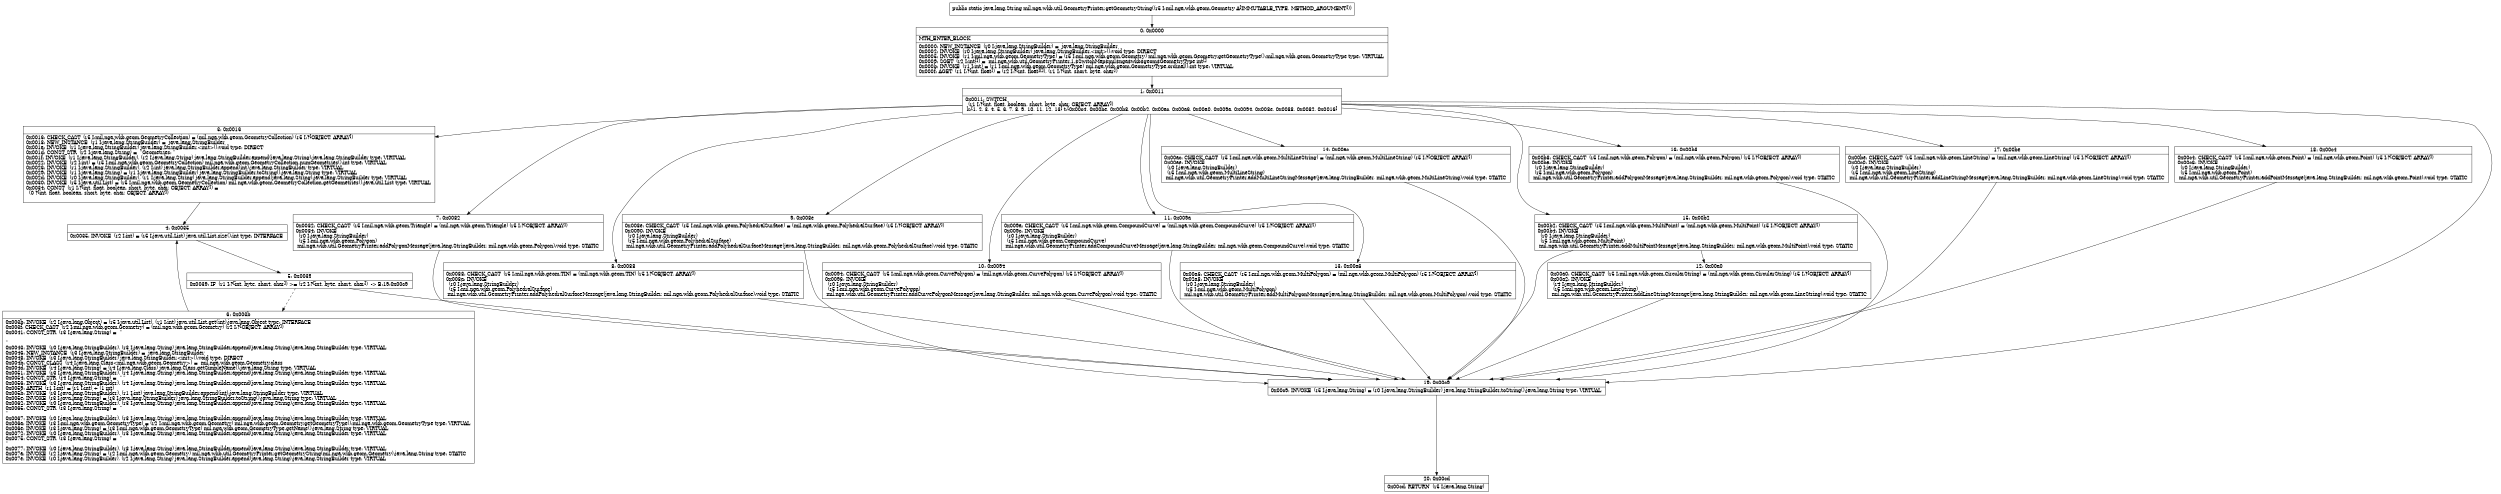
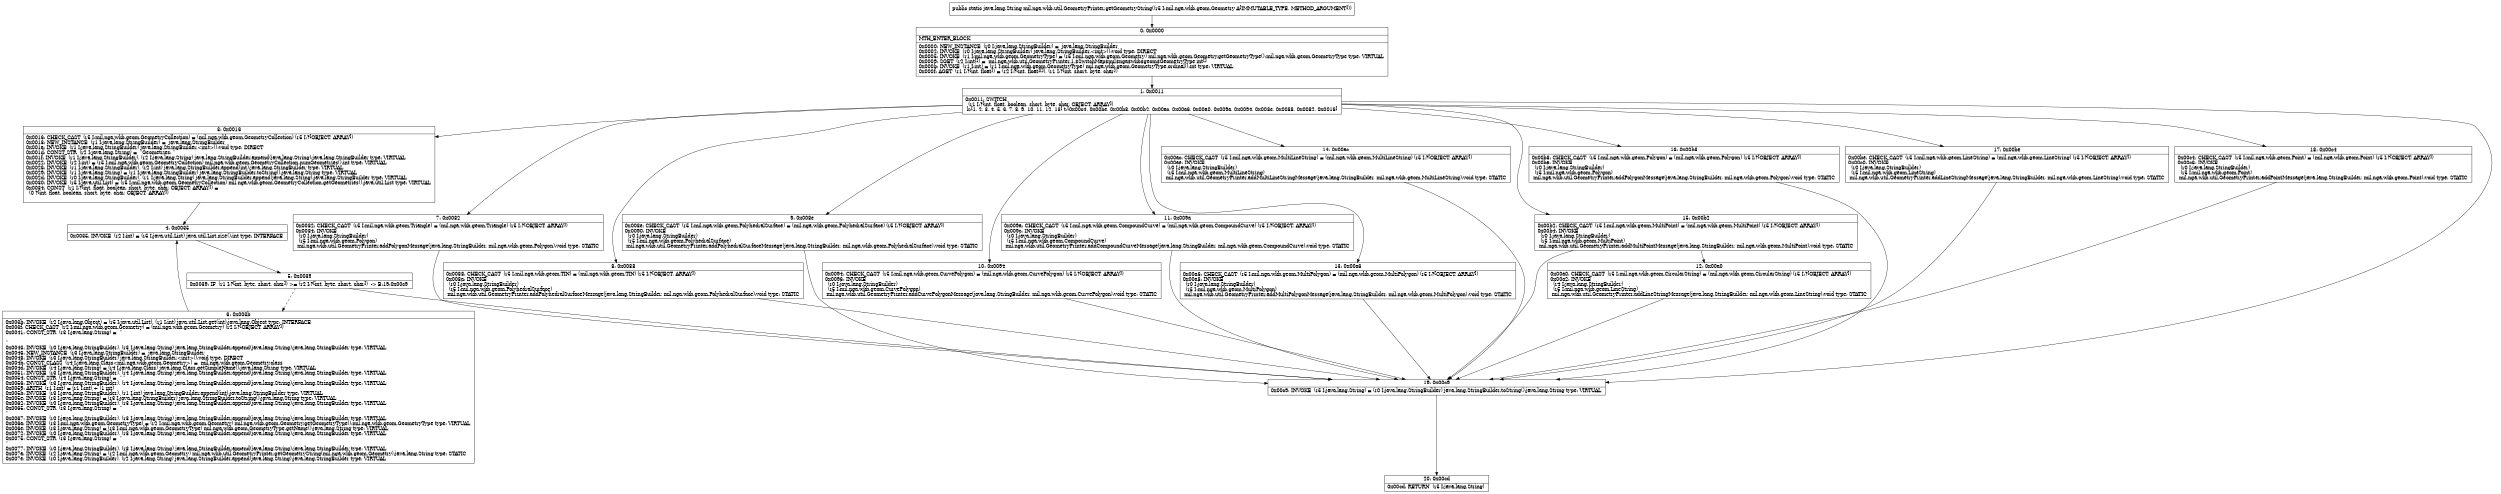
node "13: 0x00a6": text "0x02a8: INVOKE" -> "0x00a8: INVOKE"
